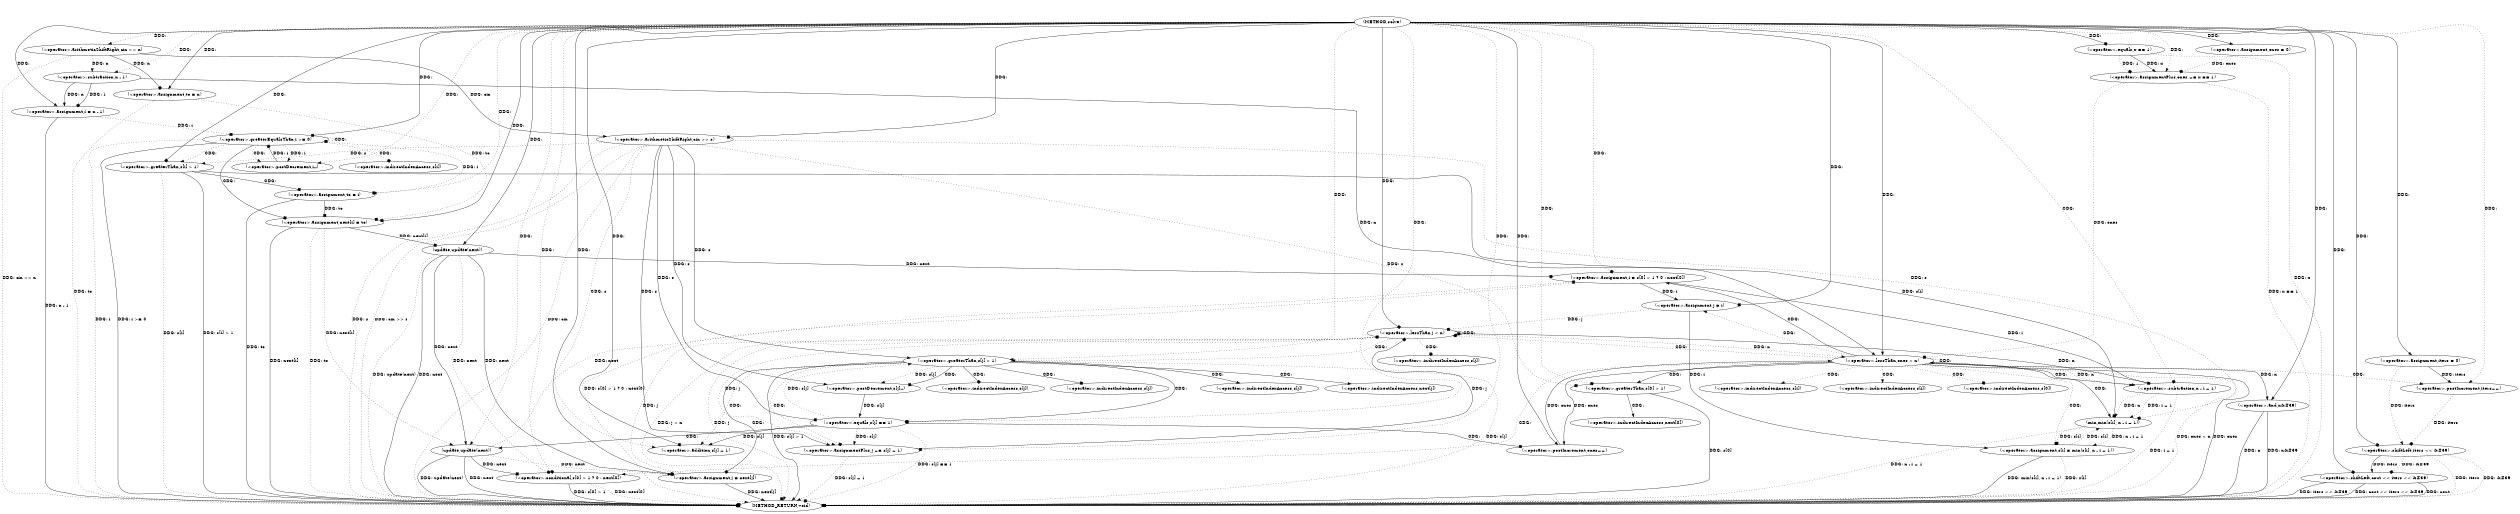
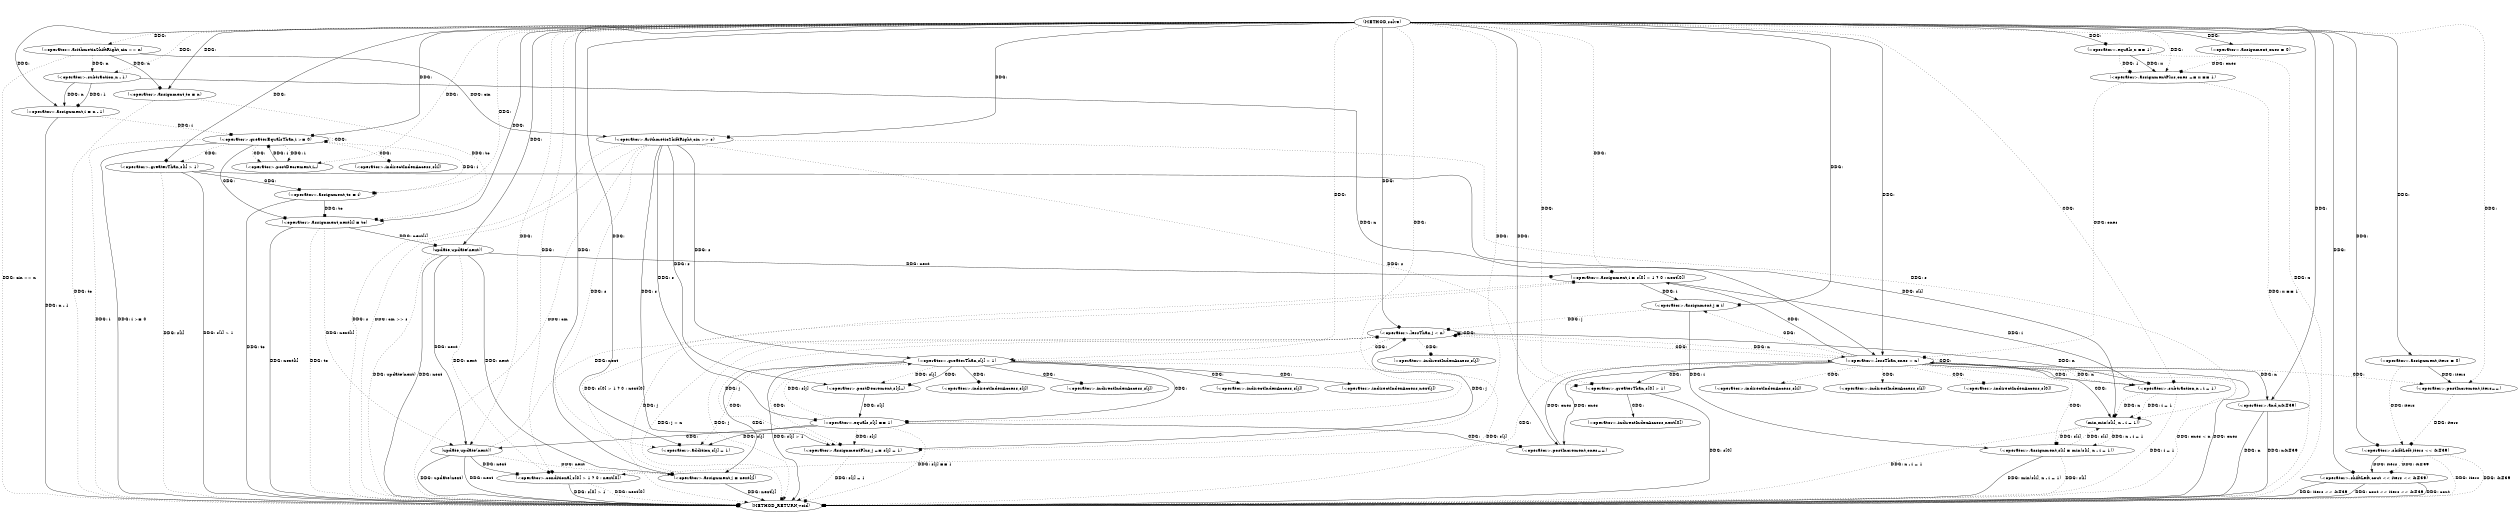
edge "(<operator>.arithmeticShiftRight,cin >> s)" -> "(<operator>.greaterThan,s[i] > 1)": removed, label "DDG: s"
edge "(<operator>.arithmeticShiftRight,cin >> s)" -> "(<operator>.addition,s[j] + 1)": label "CDG: s" -> "DDG: s"
edge "(<operator>.greaterThan,s[j] > 1)" -> "(<operator>.assignment,j = next[j])": arrowhead box -> normal
